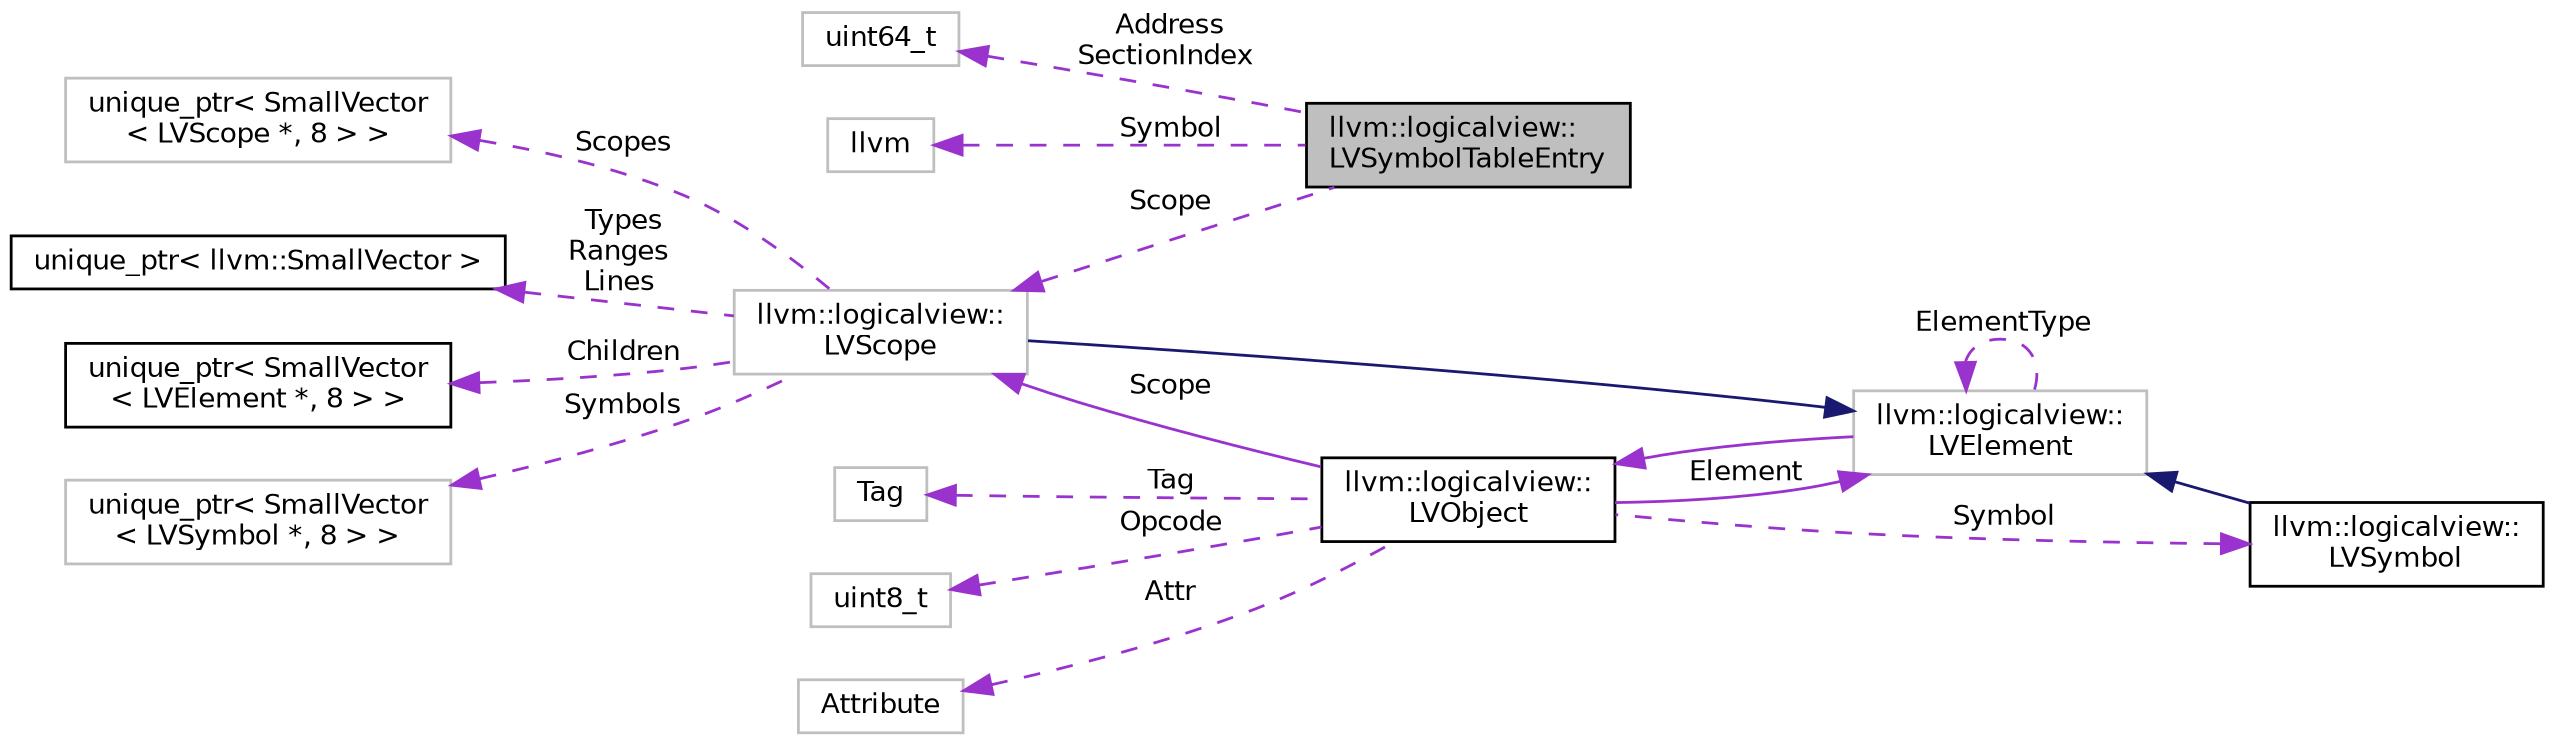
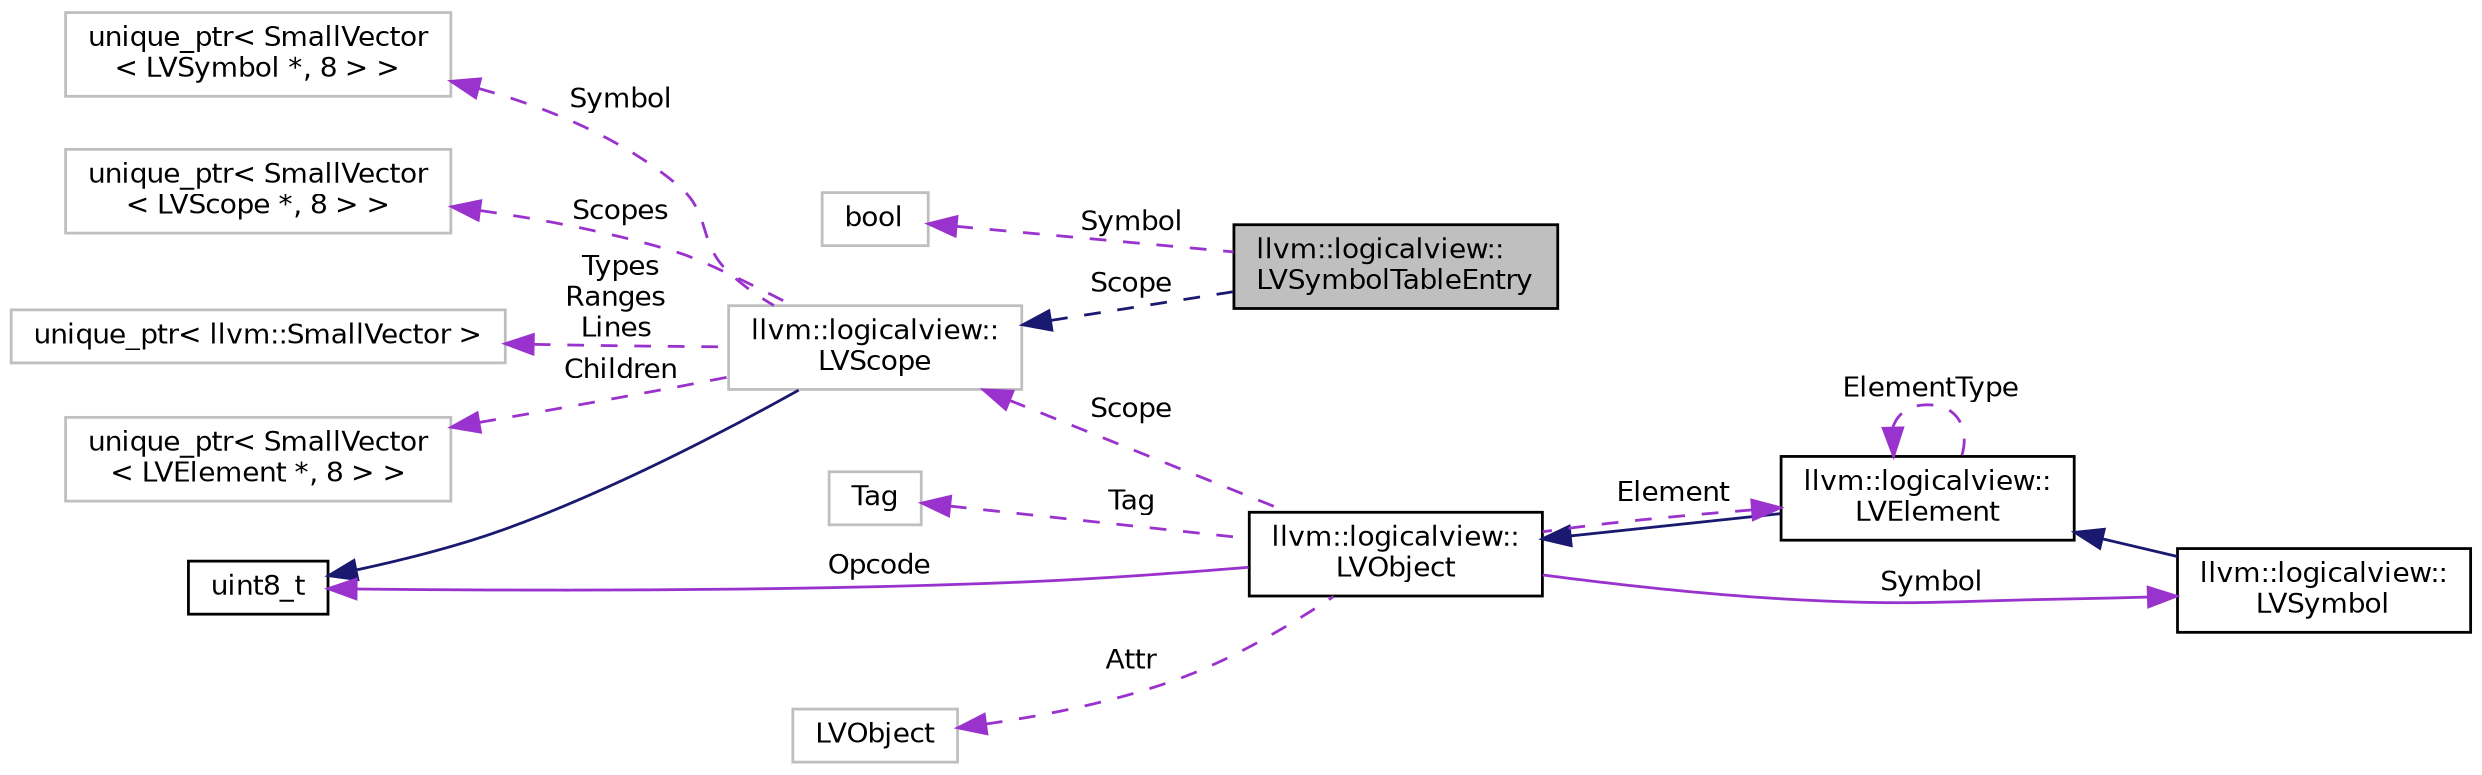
node "uint64_t": removed
node "llvm": label "llvm" -> "bool"
edge "llvm::logicalview:: LVSymbolTableEntry" -> "llvm::logicalview:: LVScope": color darkorchid3 -> midnightblue
node "unique_ptr< llvm::SmallVector >": color black -> grey75
edge "llvm::logicalview:: LVScope" -> "llvm::logicalview:: LVElement": now "llvm::logicalview:: LVScope" -> "uint8_t"
node "unique_ptr< SmallVector < LVElement *, 8 > >": color black -> grey75
edge "llvm::logicalview:: LVScope" -> "unique_ptr< SmallVector < LVSymbol *, 8 > >": label " Symbols" -> " Symbol"
edge "llvm::logicalview:: LVObject" -> "llvm::logicalview:: LVScope": style solid -> dashed
node "llvm::logicalview:: LVElement": color grey75 -> black
edge "llvm::logicalview:: LVElement" -> "llvm::logicalview:: LVObject": color darkorchid3 -> midnightblue
edge "llvm::logicalview:: LVObject" -> "llvm::logicalview:: LVElement": style solid -> dashed
edge "llvm::logicalview:: LVObject" -> "llvm::logicalview:: LVSymbol": style dashed -> solid
edge "llvm::logicalview:: LVObject" -> "uint8_t": style dashed -> solid
node "uint8_t": color grey75 -> black
node "Attribute": label "Attribute" -> "LVObject"
